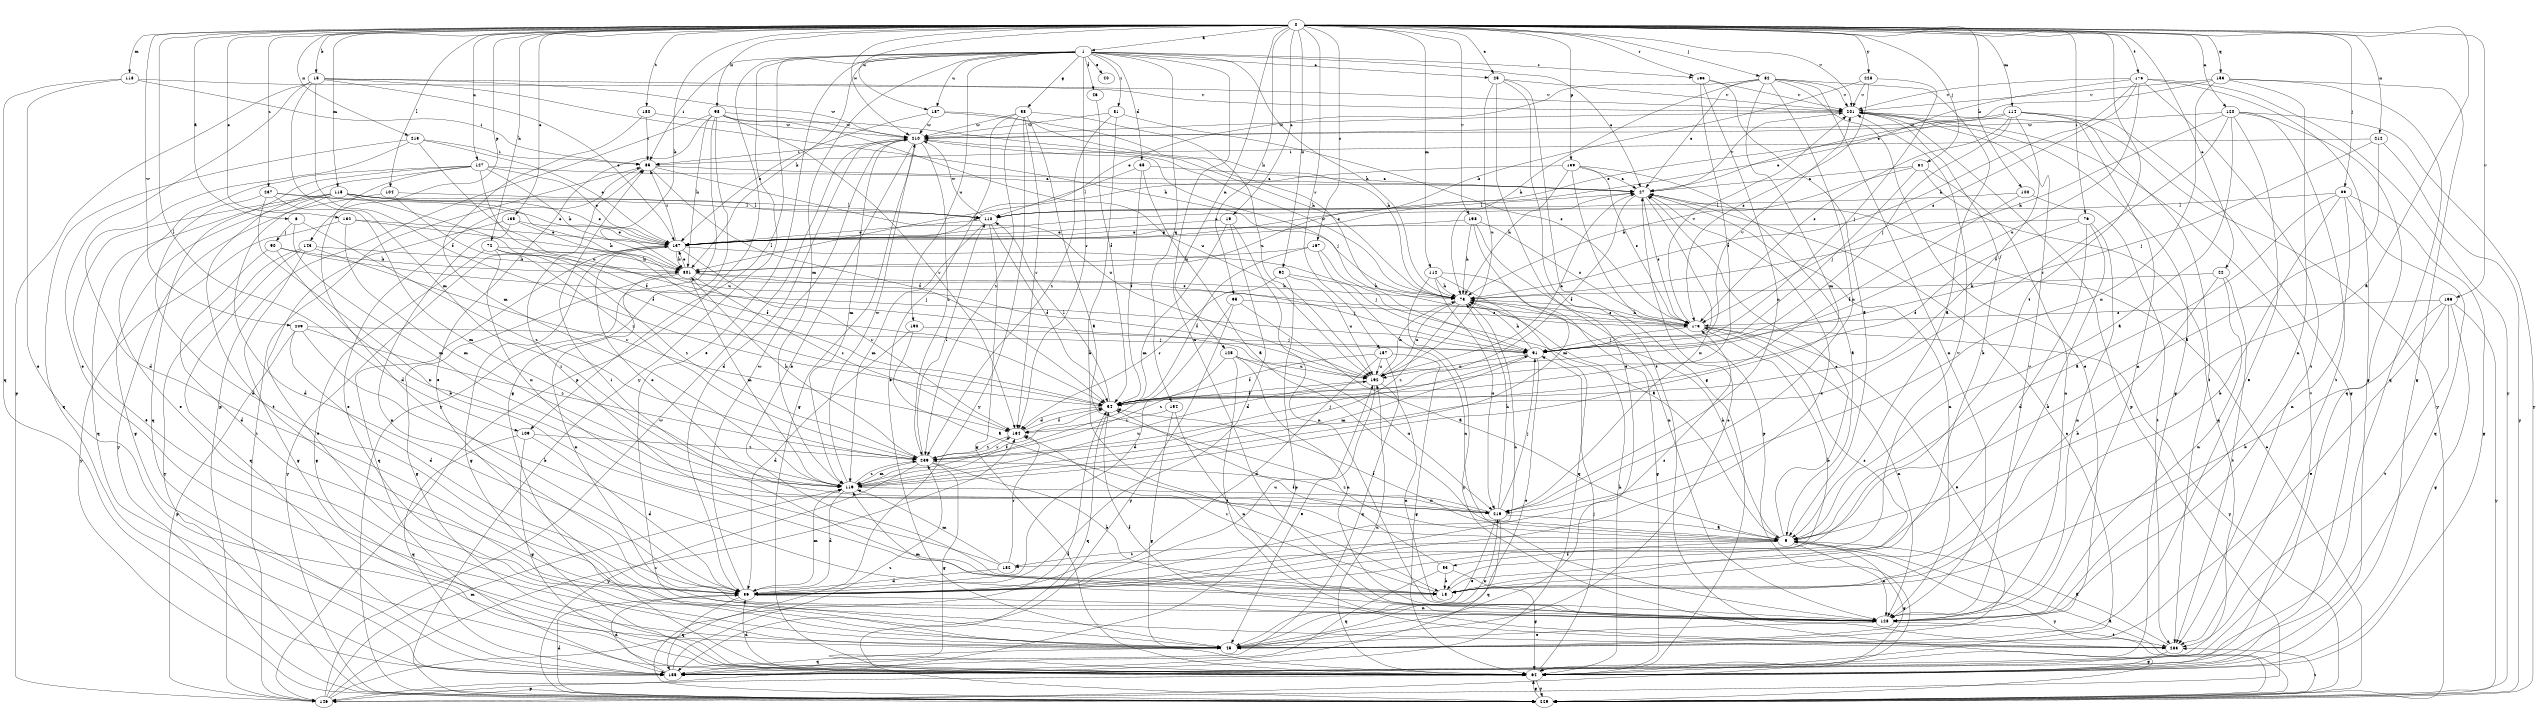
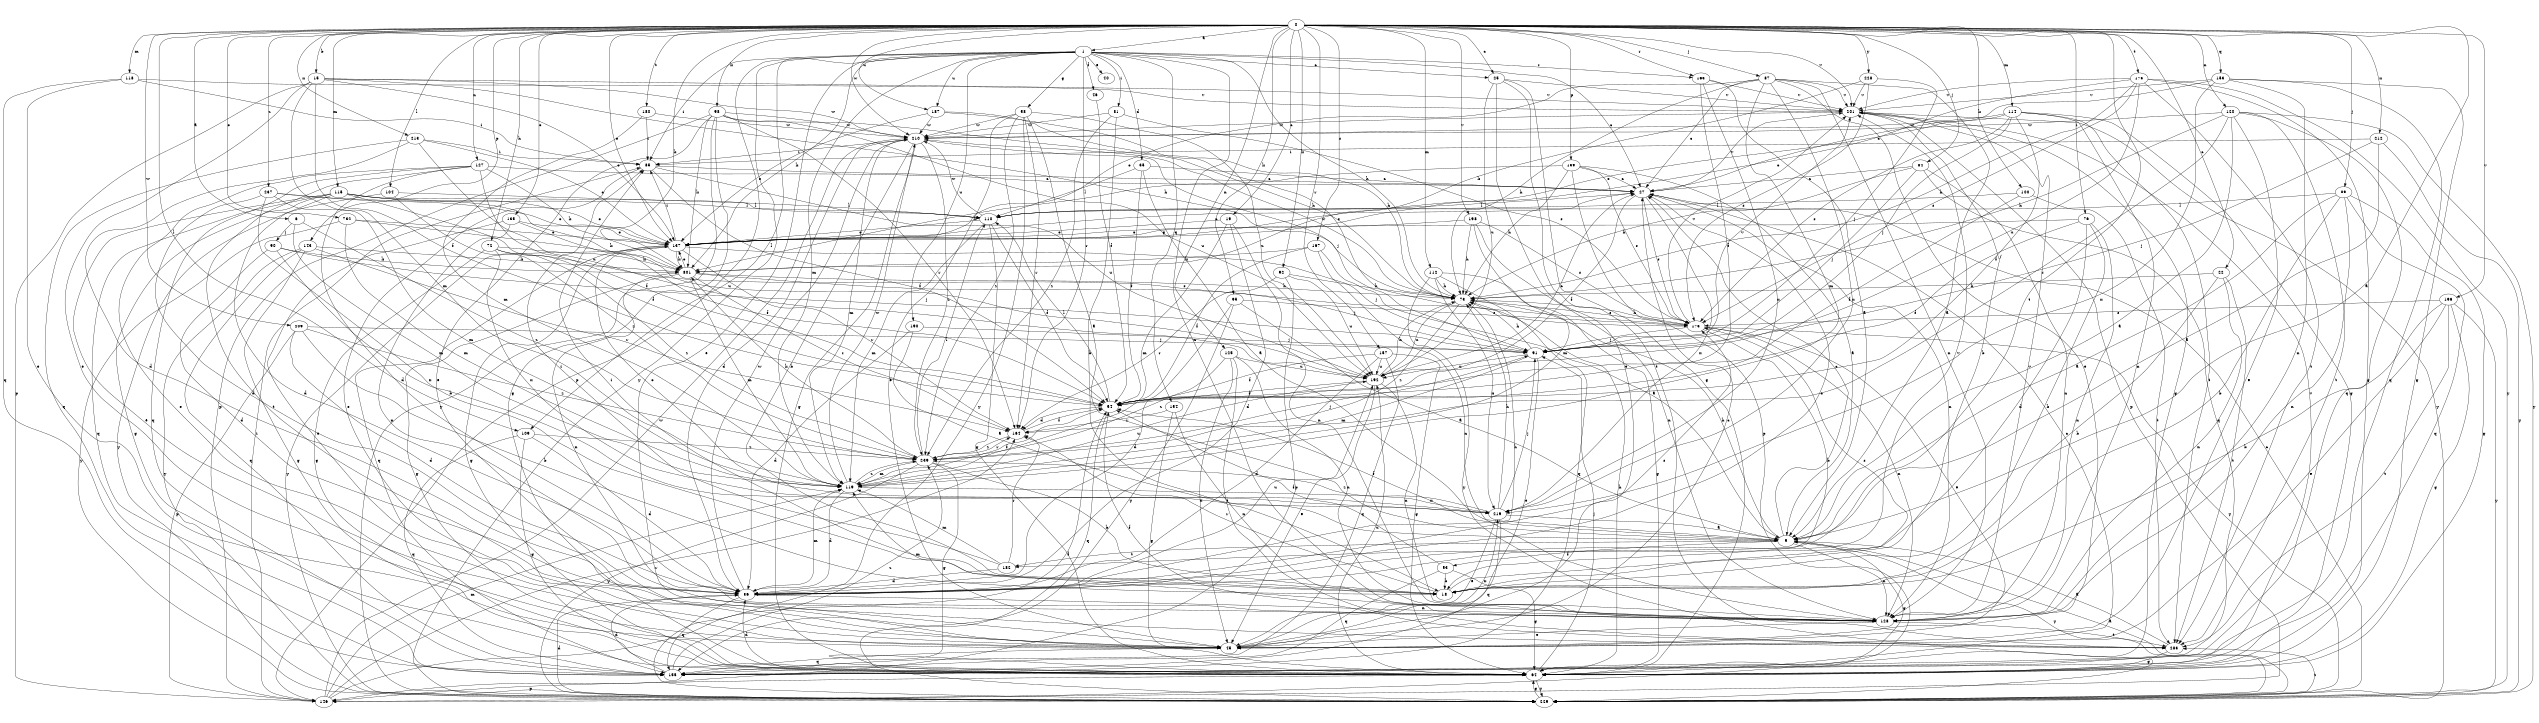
node "82": label "82" -> "87"
edge "127" -> "137": now "0" -> "137"
node "132": label "132" -> "732"
edge "125" -> "219": now "125" -> "45"
